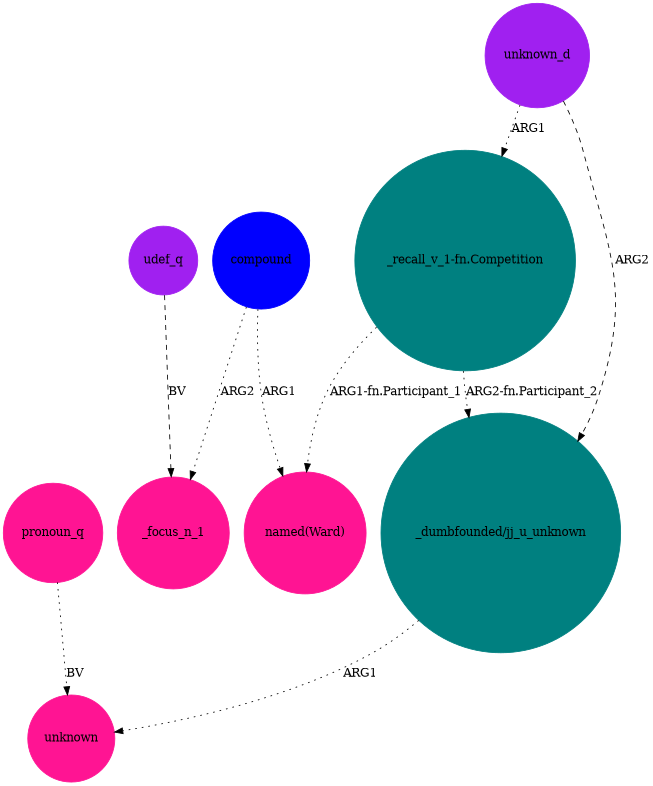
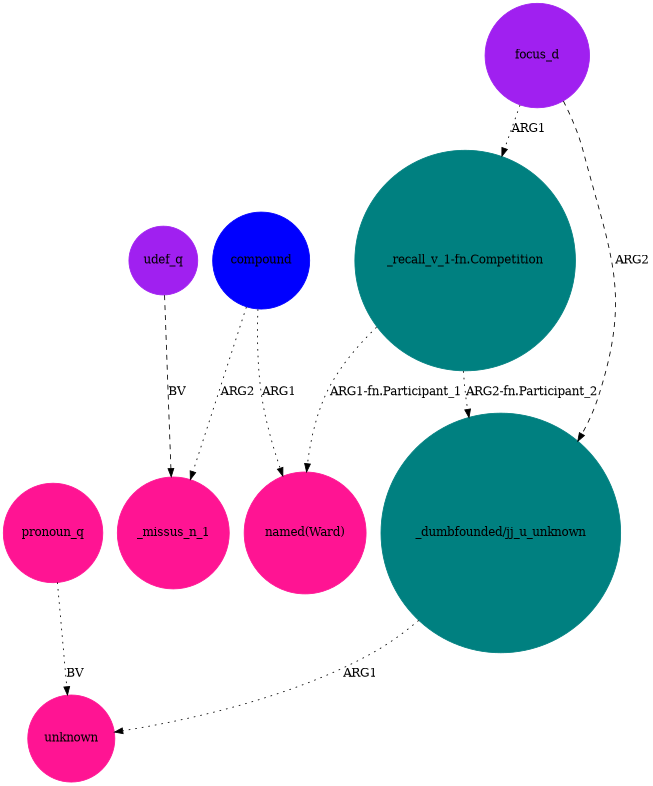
node "unknown_d": label "unknown_d" -> "focus_d"
node "_focus_n_1": label "_focus_n_1" -> "_missus_n_1"
